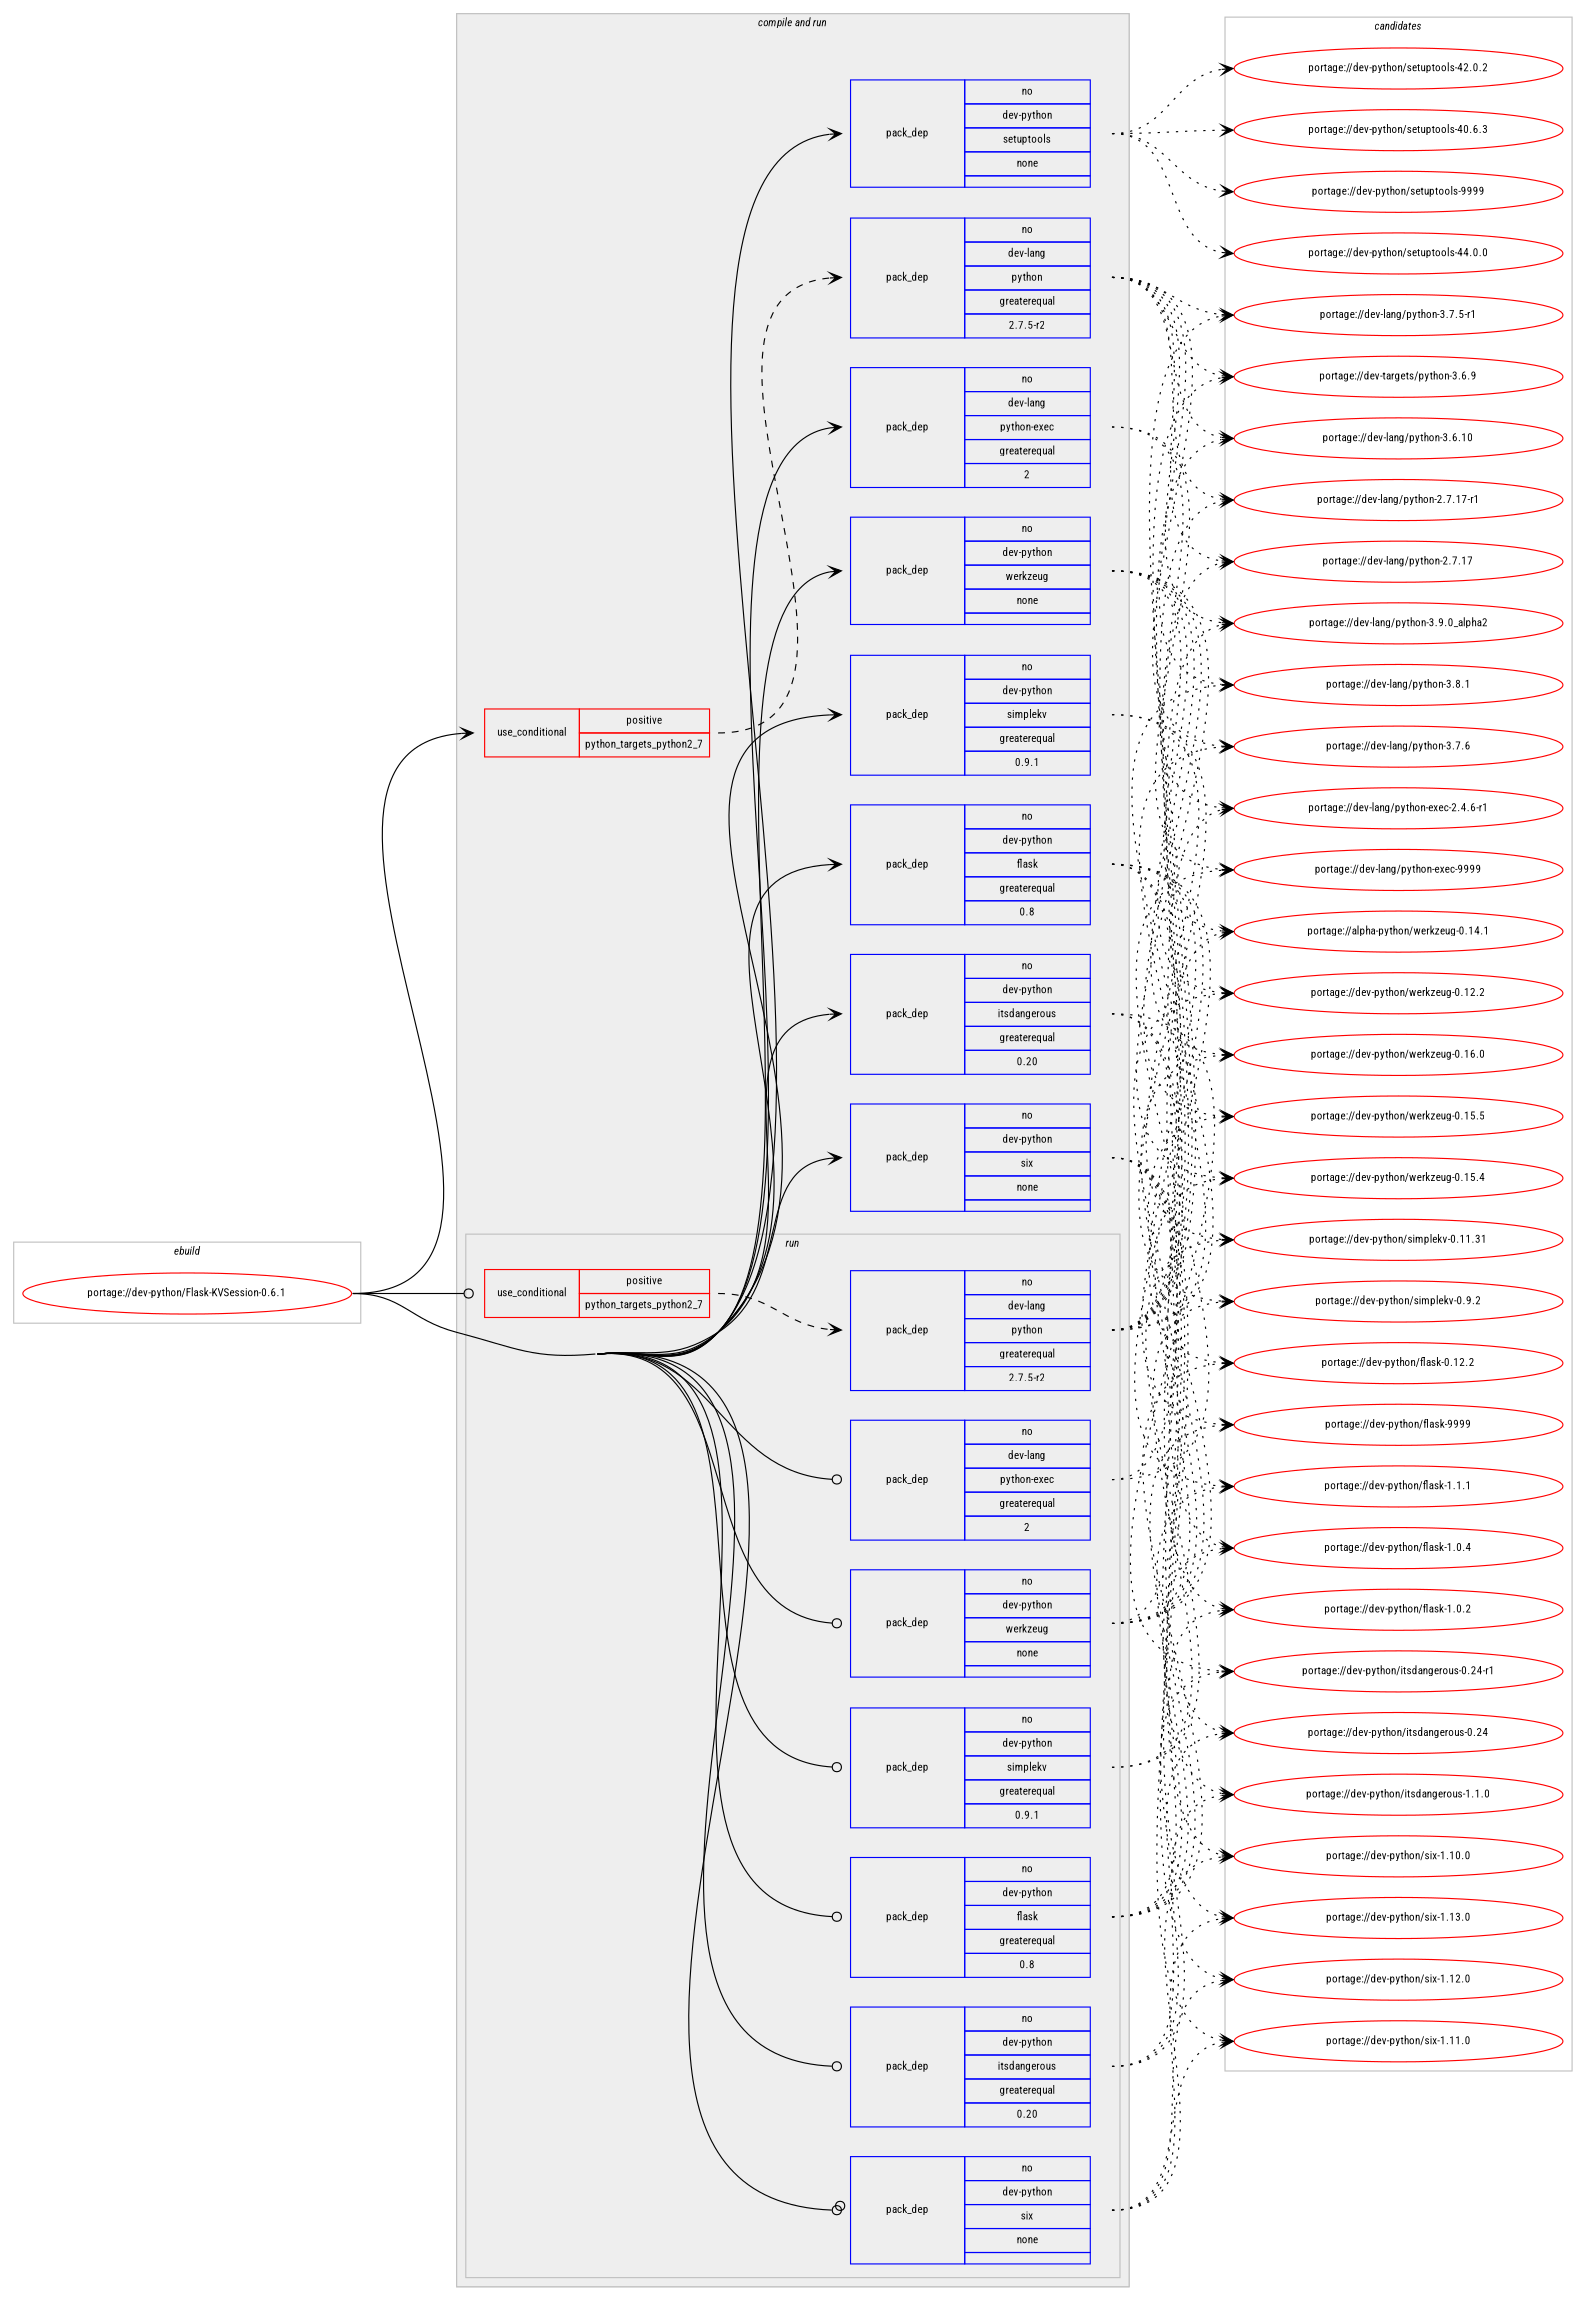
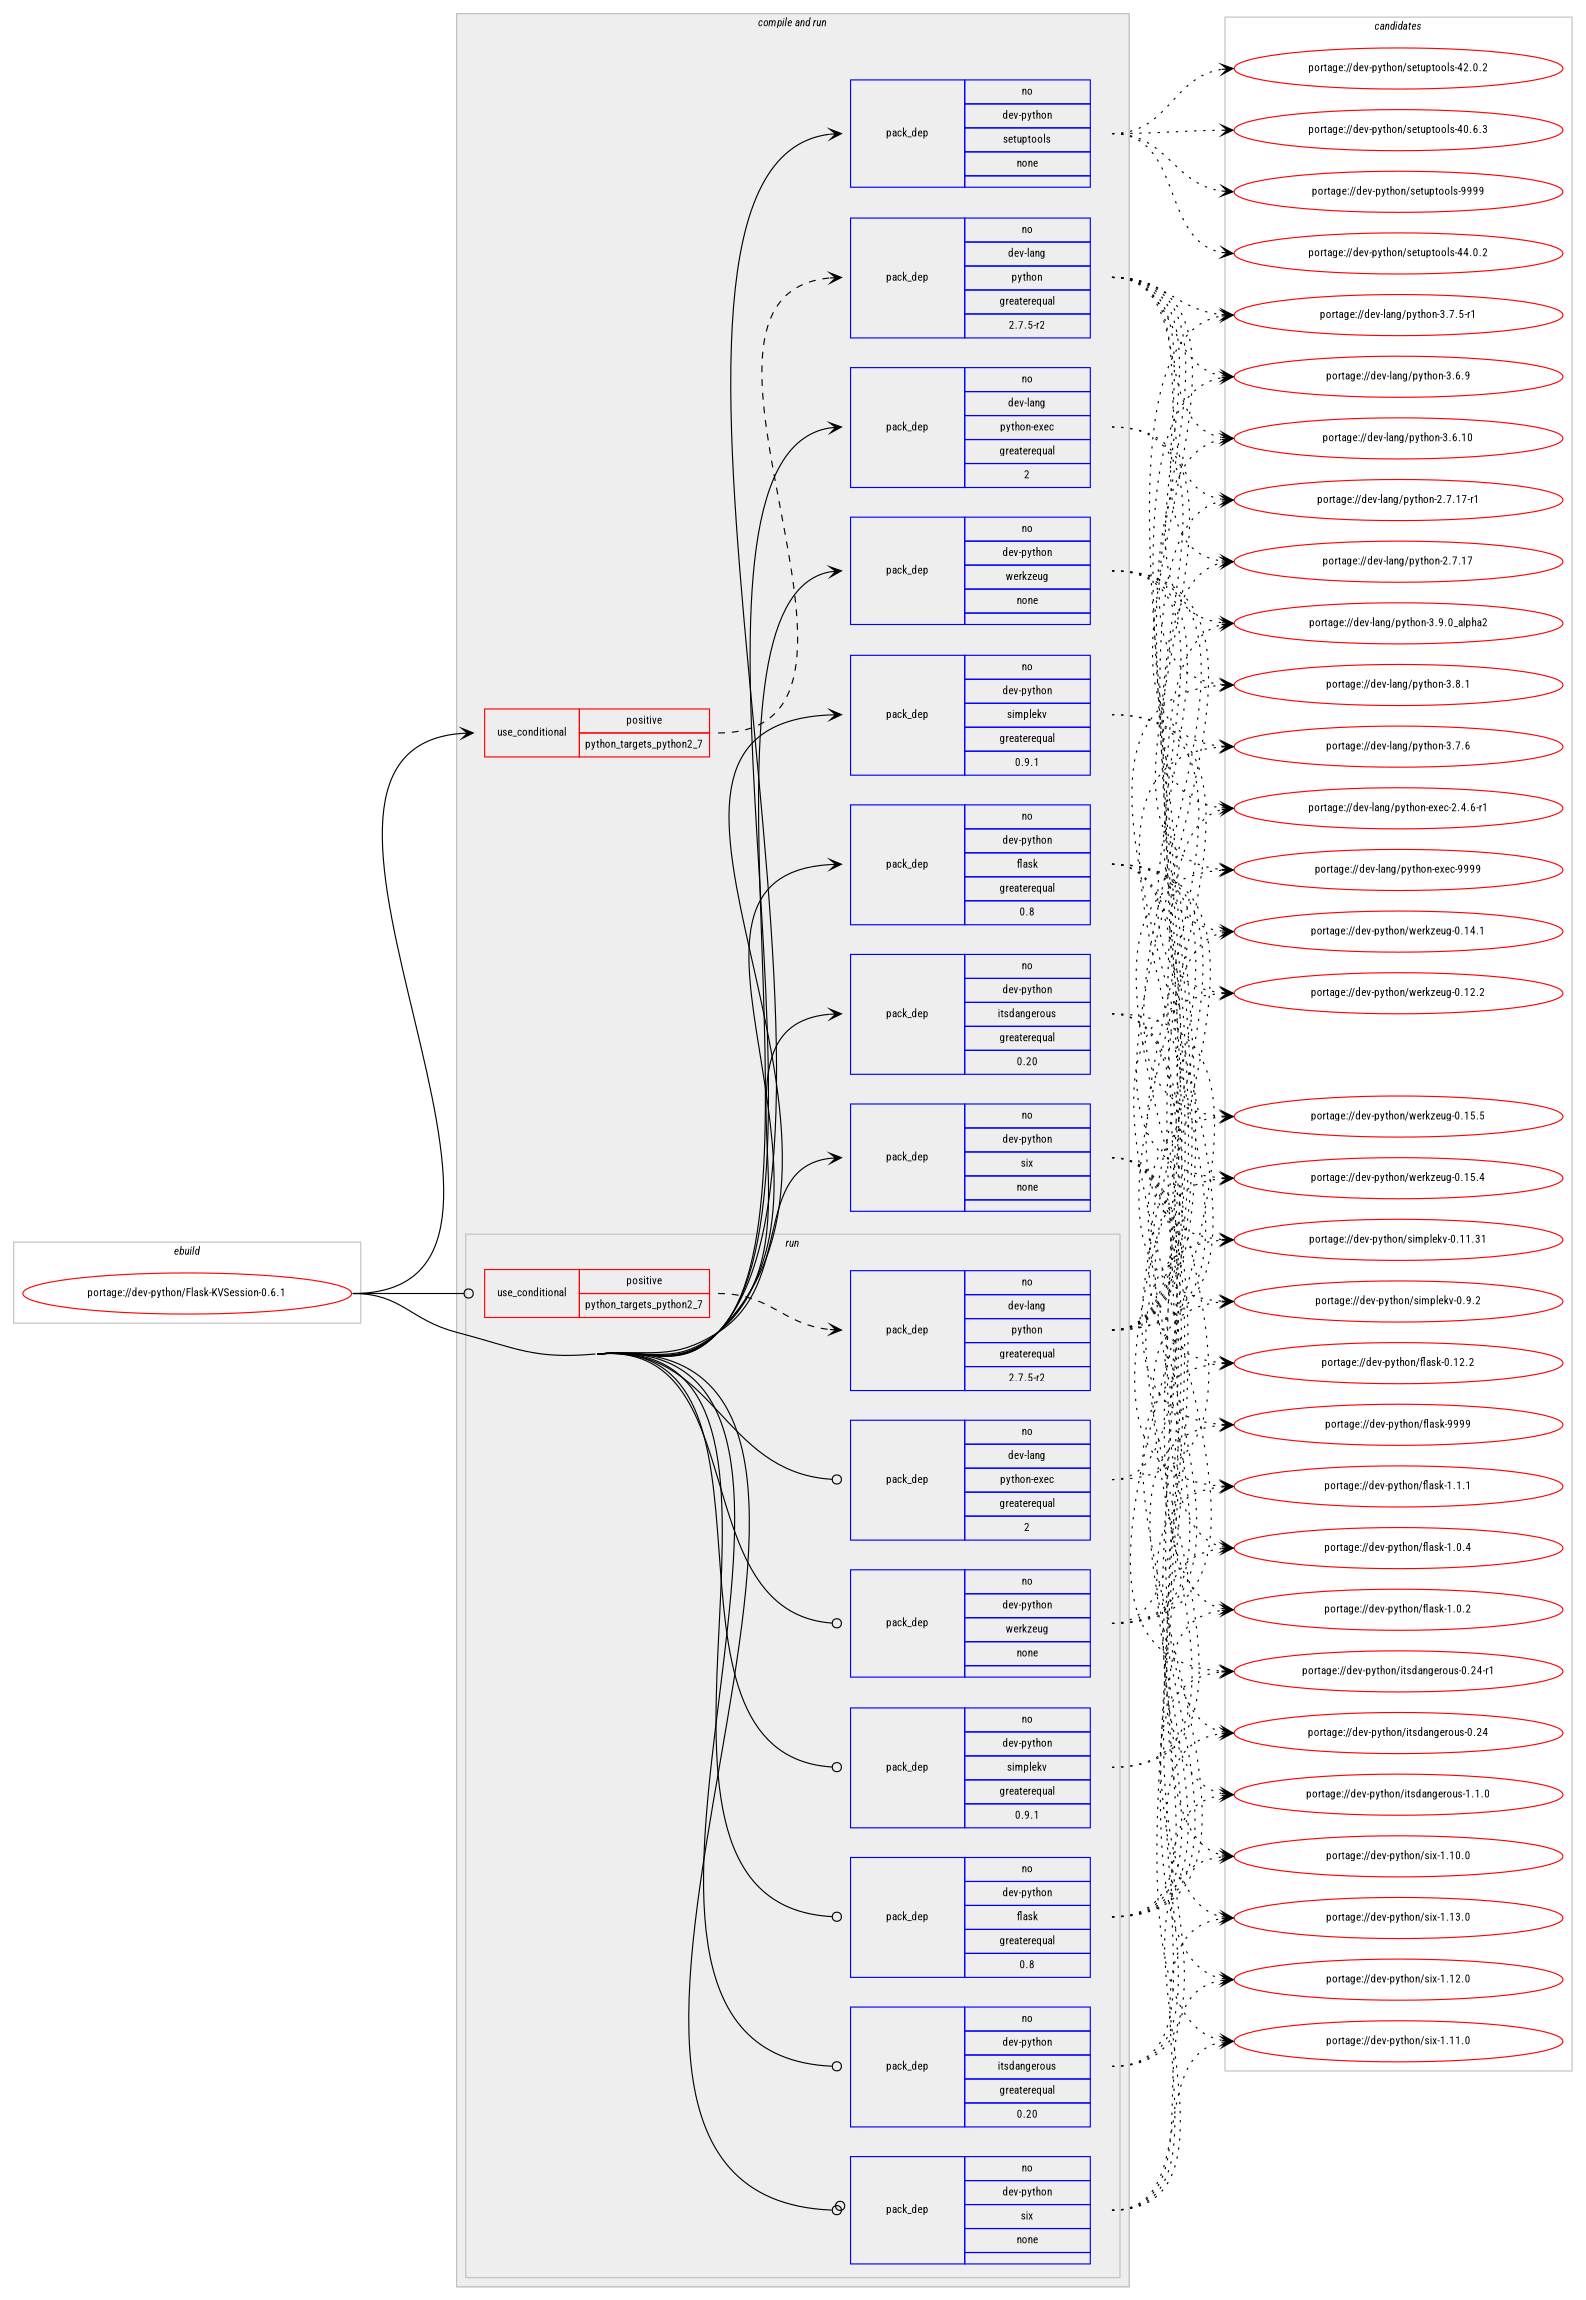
node "portage://dev-python/setuptools-44.0.0": label "portage://dev-python/setuptools-44.0.0" -> "portage://dev-python/setuptools-44.0.2"
node "portage://dev-targets/python-3.6.9": label "portage://dev-targets/python-3.6.9" -> "portage://dev-lang/python-3.6.9"
node "portage://alpha-python/werkzeug-0.14.1": label "portage://alpha-python/werkzeug-0.14.1" -> "portage://dev-python/werkzeug-0.14.1"
node "portage://dev-python/werkzeug-0.16.0": removed
